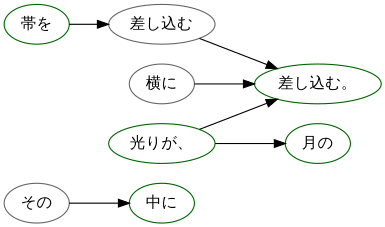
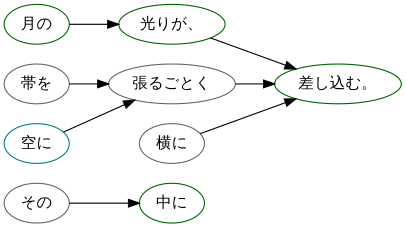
node "帯を": color darkgreen -> gray40
node "差し込む": label "差し込む" -> "張るごとく"
node "空に": added
edge "光りが、" -> "月の": reversed
